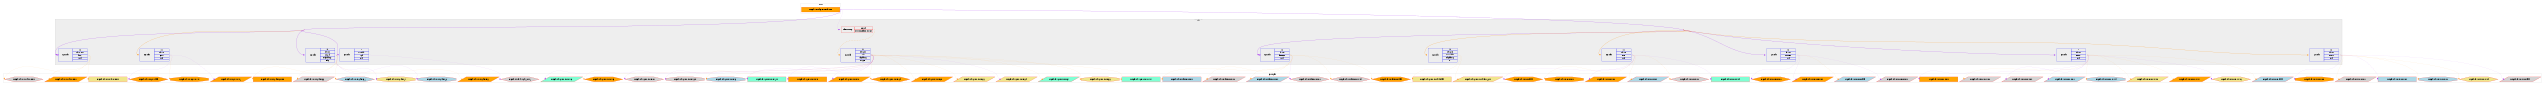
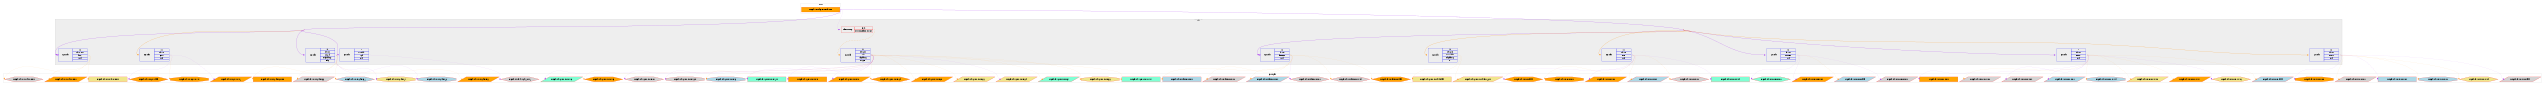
node "use_conditional": text "positive" -> "devel"
node "portage://dev-ros/bondcpp-1.8.2": fillcolor orange -> aquamarine
